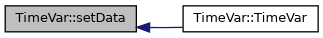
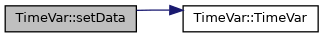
edge "TimeVar::TimeVar" -> "TimeVar::setData": reversed
